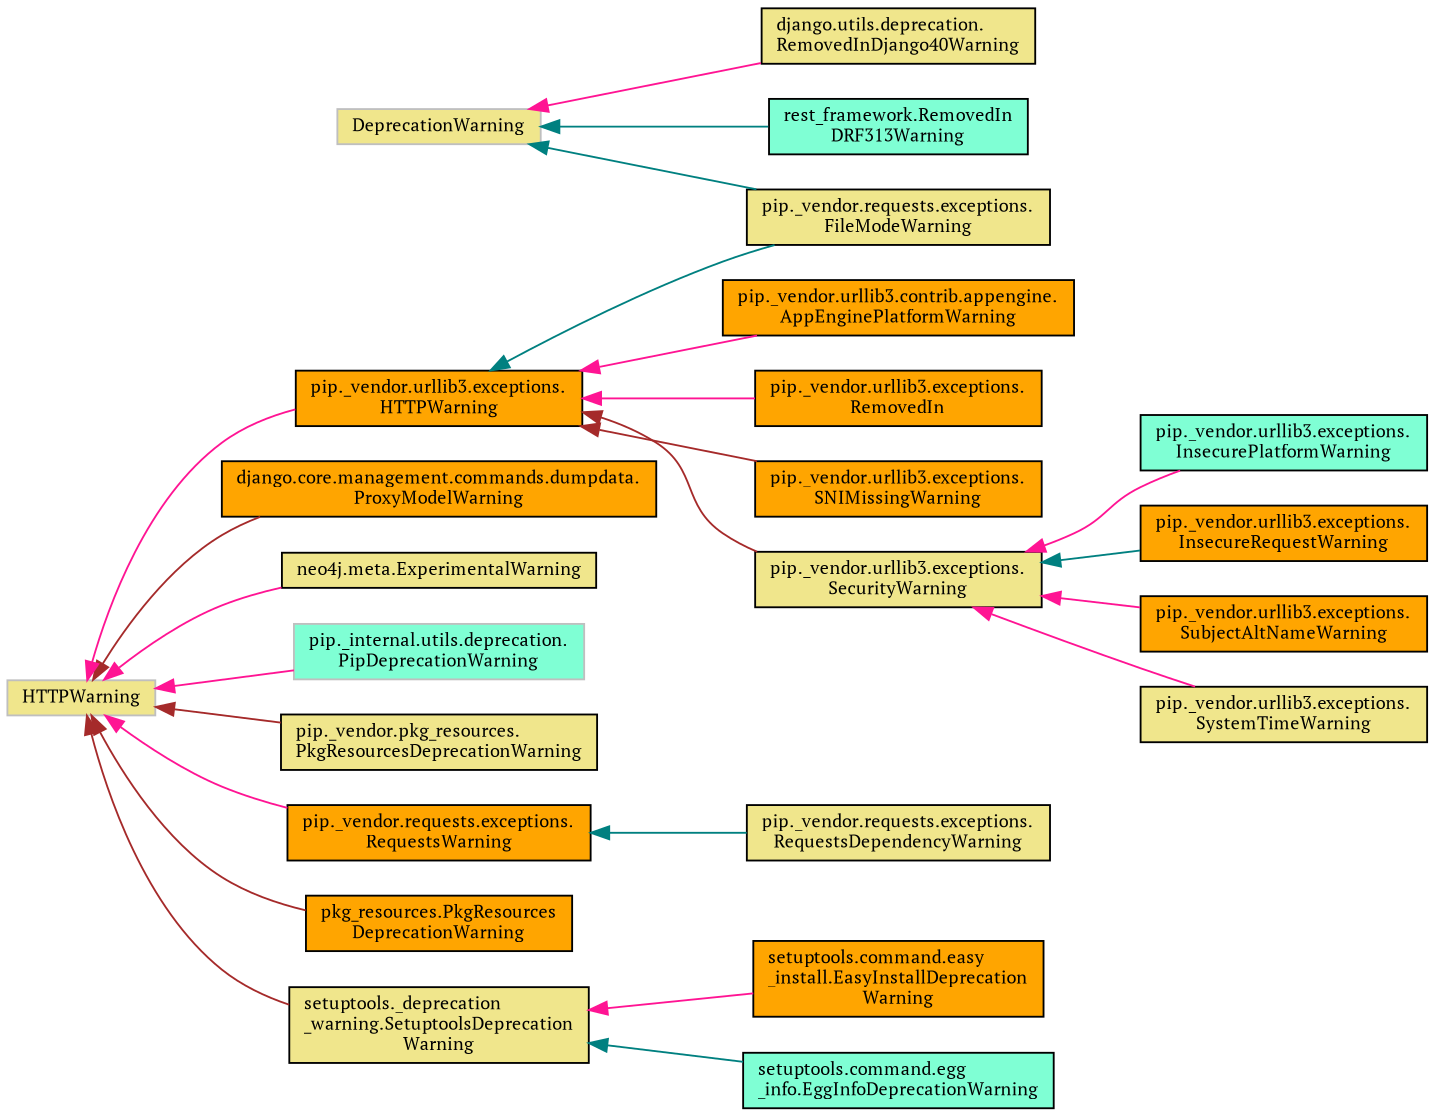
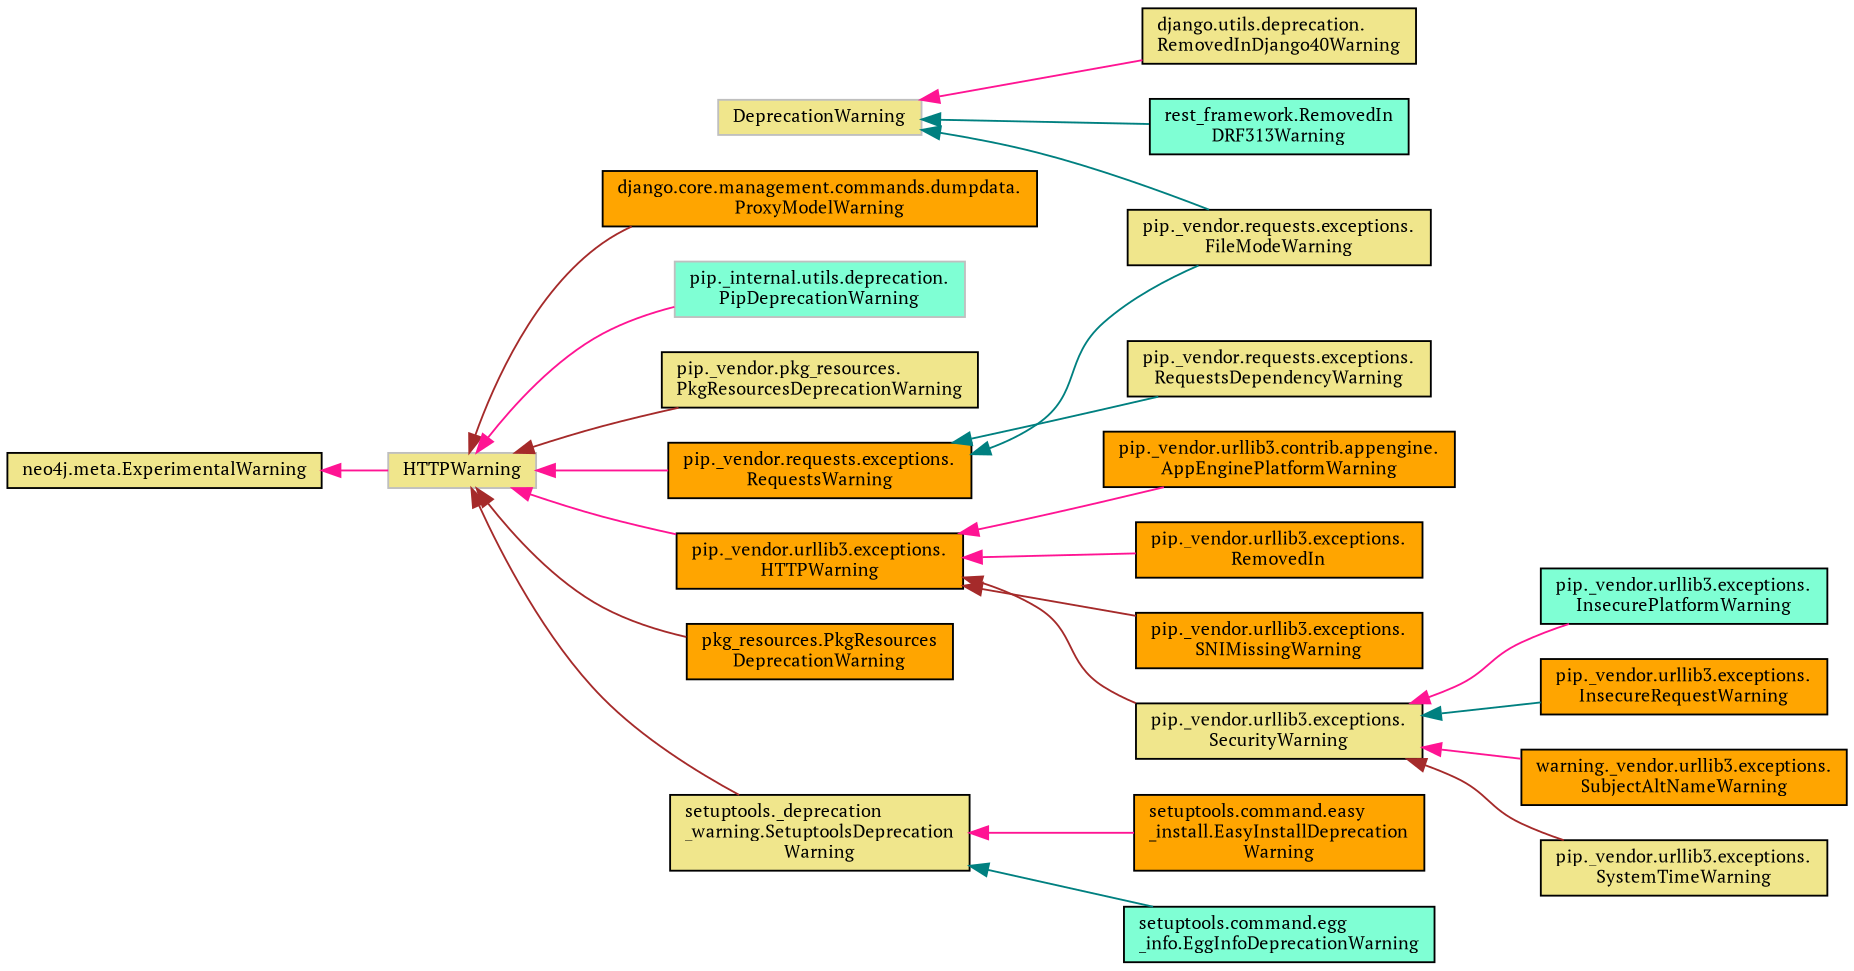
edge "pip._vendor.requests.exceptions. FileModeWarning" -> "pip._vendor.urllib3.exceptions. HTTPWarning": now "pip._vendor.requests.exceptions. FileModeWarning" -> "pip._vendor.requests.exceptions. RequestsWarning"
edge "neo4j.meta.ExperimentalWarning" -> "HTTPWarning": reversed
node "pip._vendor.urllib3.exceptions. SubjectAltNameWarning": label "pip._vendor.urllib3.exceptions. SubjectAltNameWarning" -> "warning._vendor.urllib3.exceptions. SubjectAltNameWarning"
edge "pip._vendor.urllib3.exceptions. SystemTimeWarning" -> "pip._vendor.urllib3.exceptions. SecurityWarning": color deeppink -> brown
